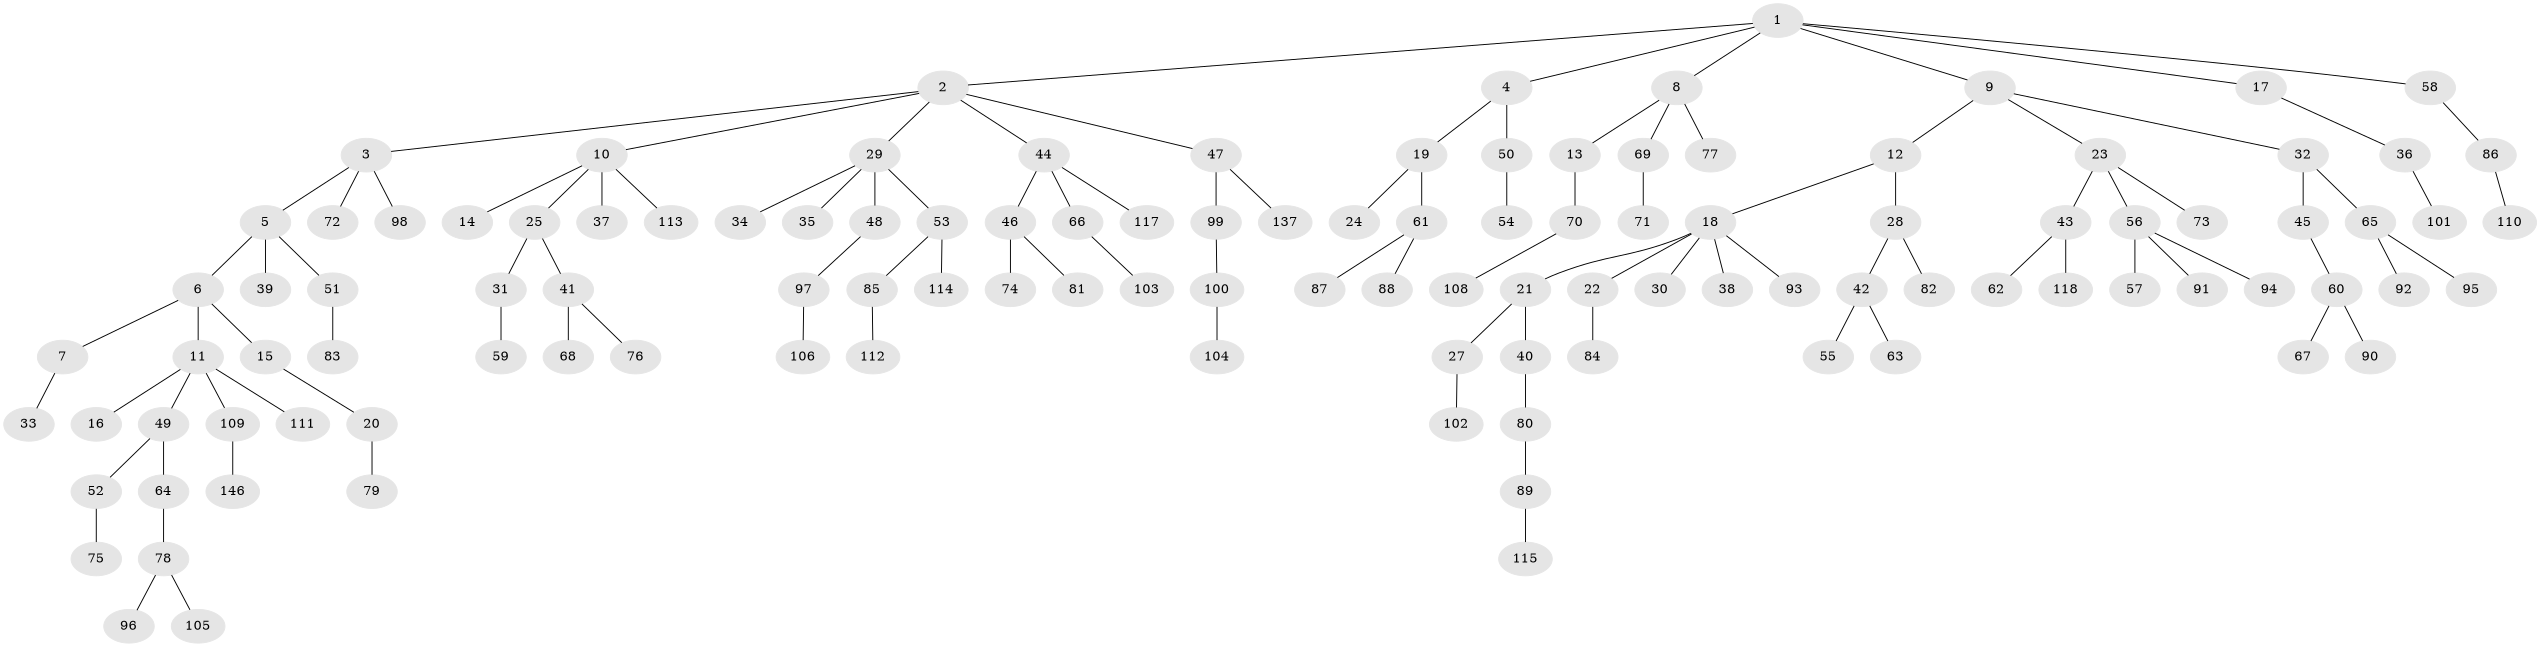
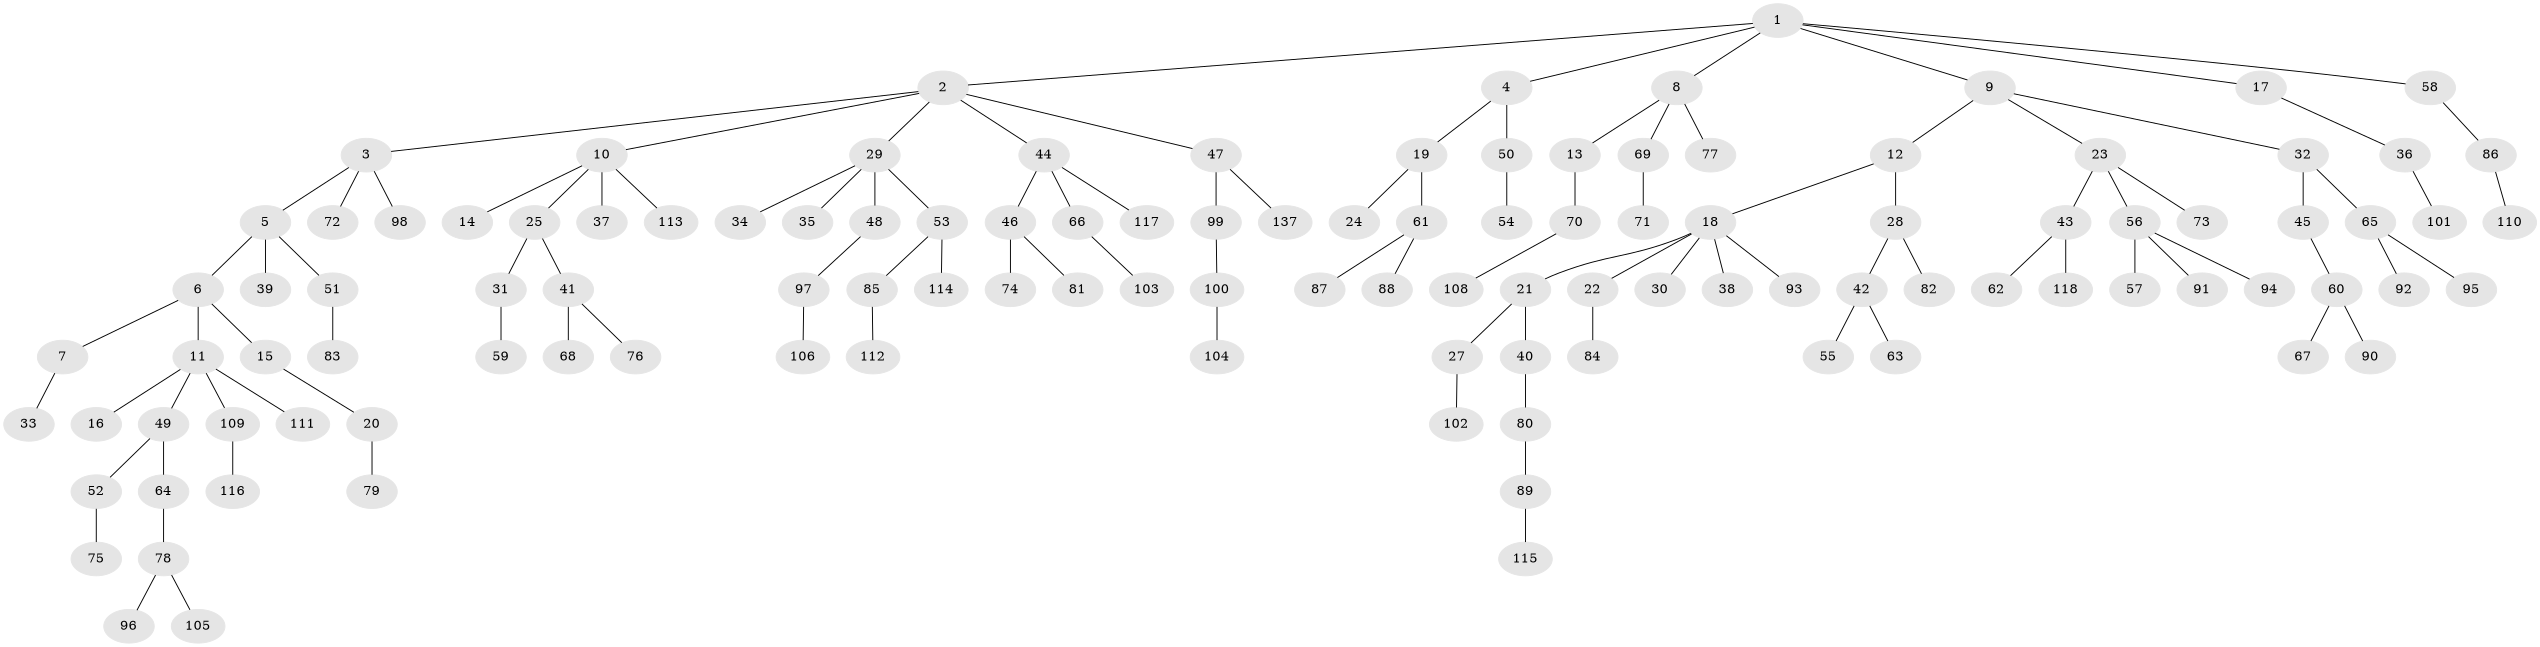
node "146": label "146" -> "116"
